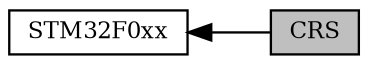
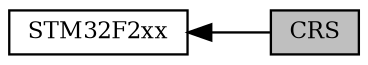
node "STM32F0xx": label "STM32F0xx" -> "STM32F2xx"
